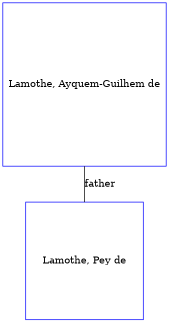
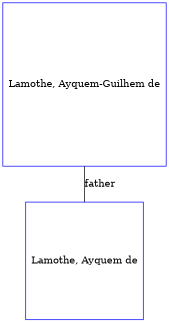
node "Lamothe, Pey de": label "Lamothe, Pey de" -> "Lamothe, Ayquem de"
